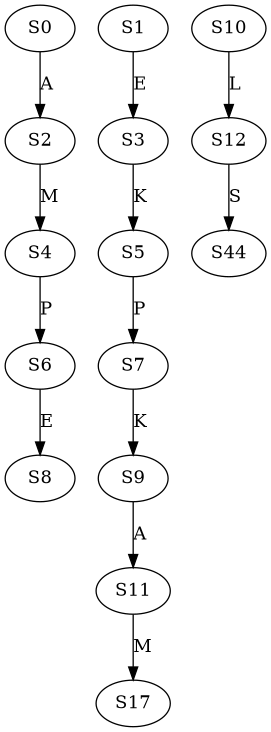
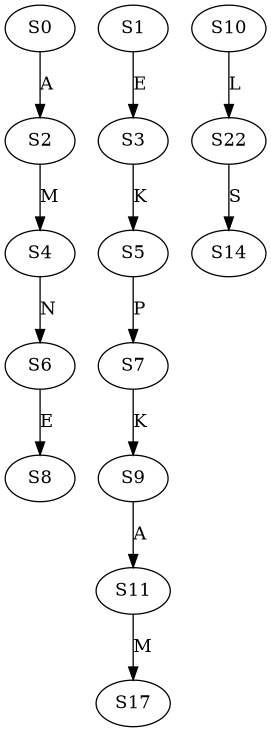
node "S12": label "S12" -> "S22"
node "S44": label "S44" -> "S14"
edge "S4" -> "S6": label "P" -> "N"
